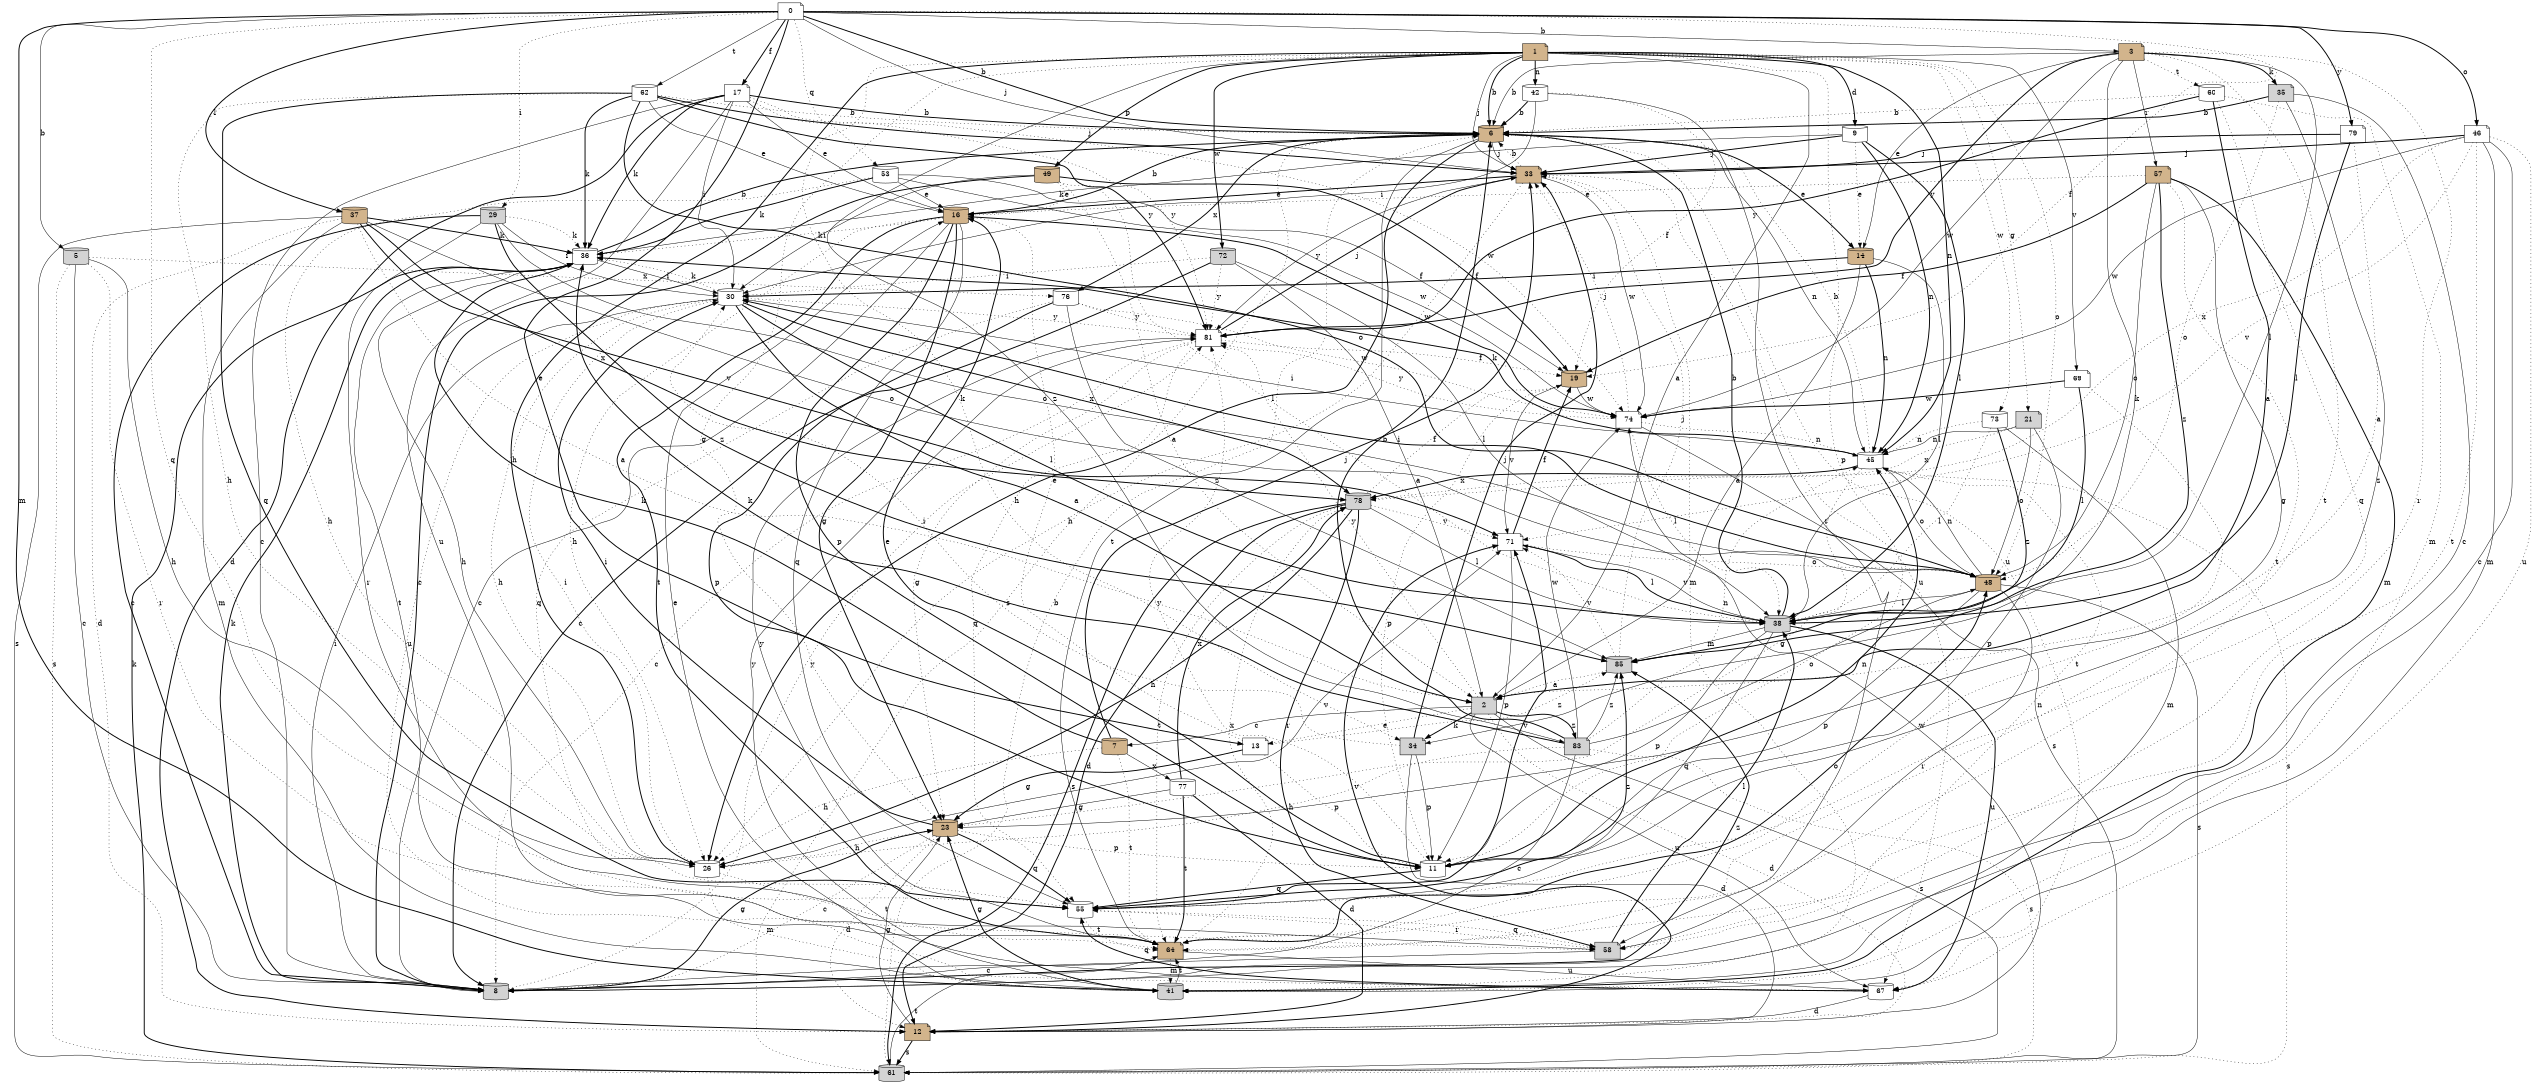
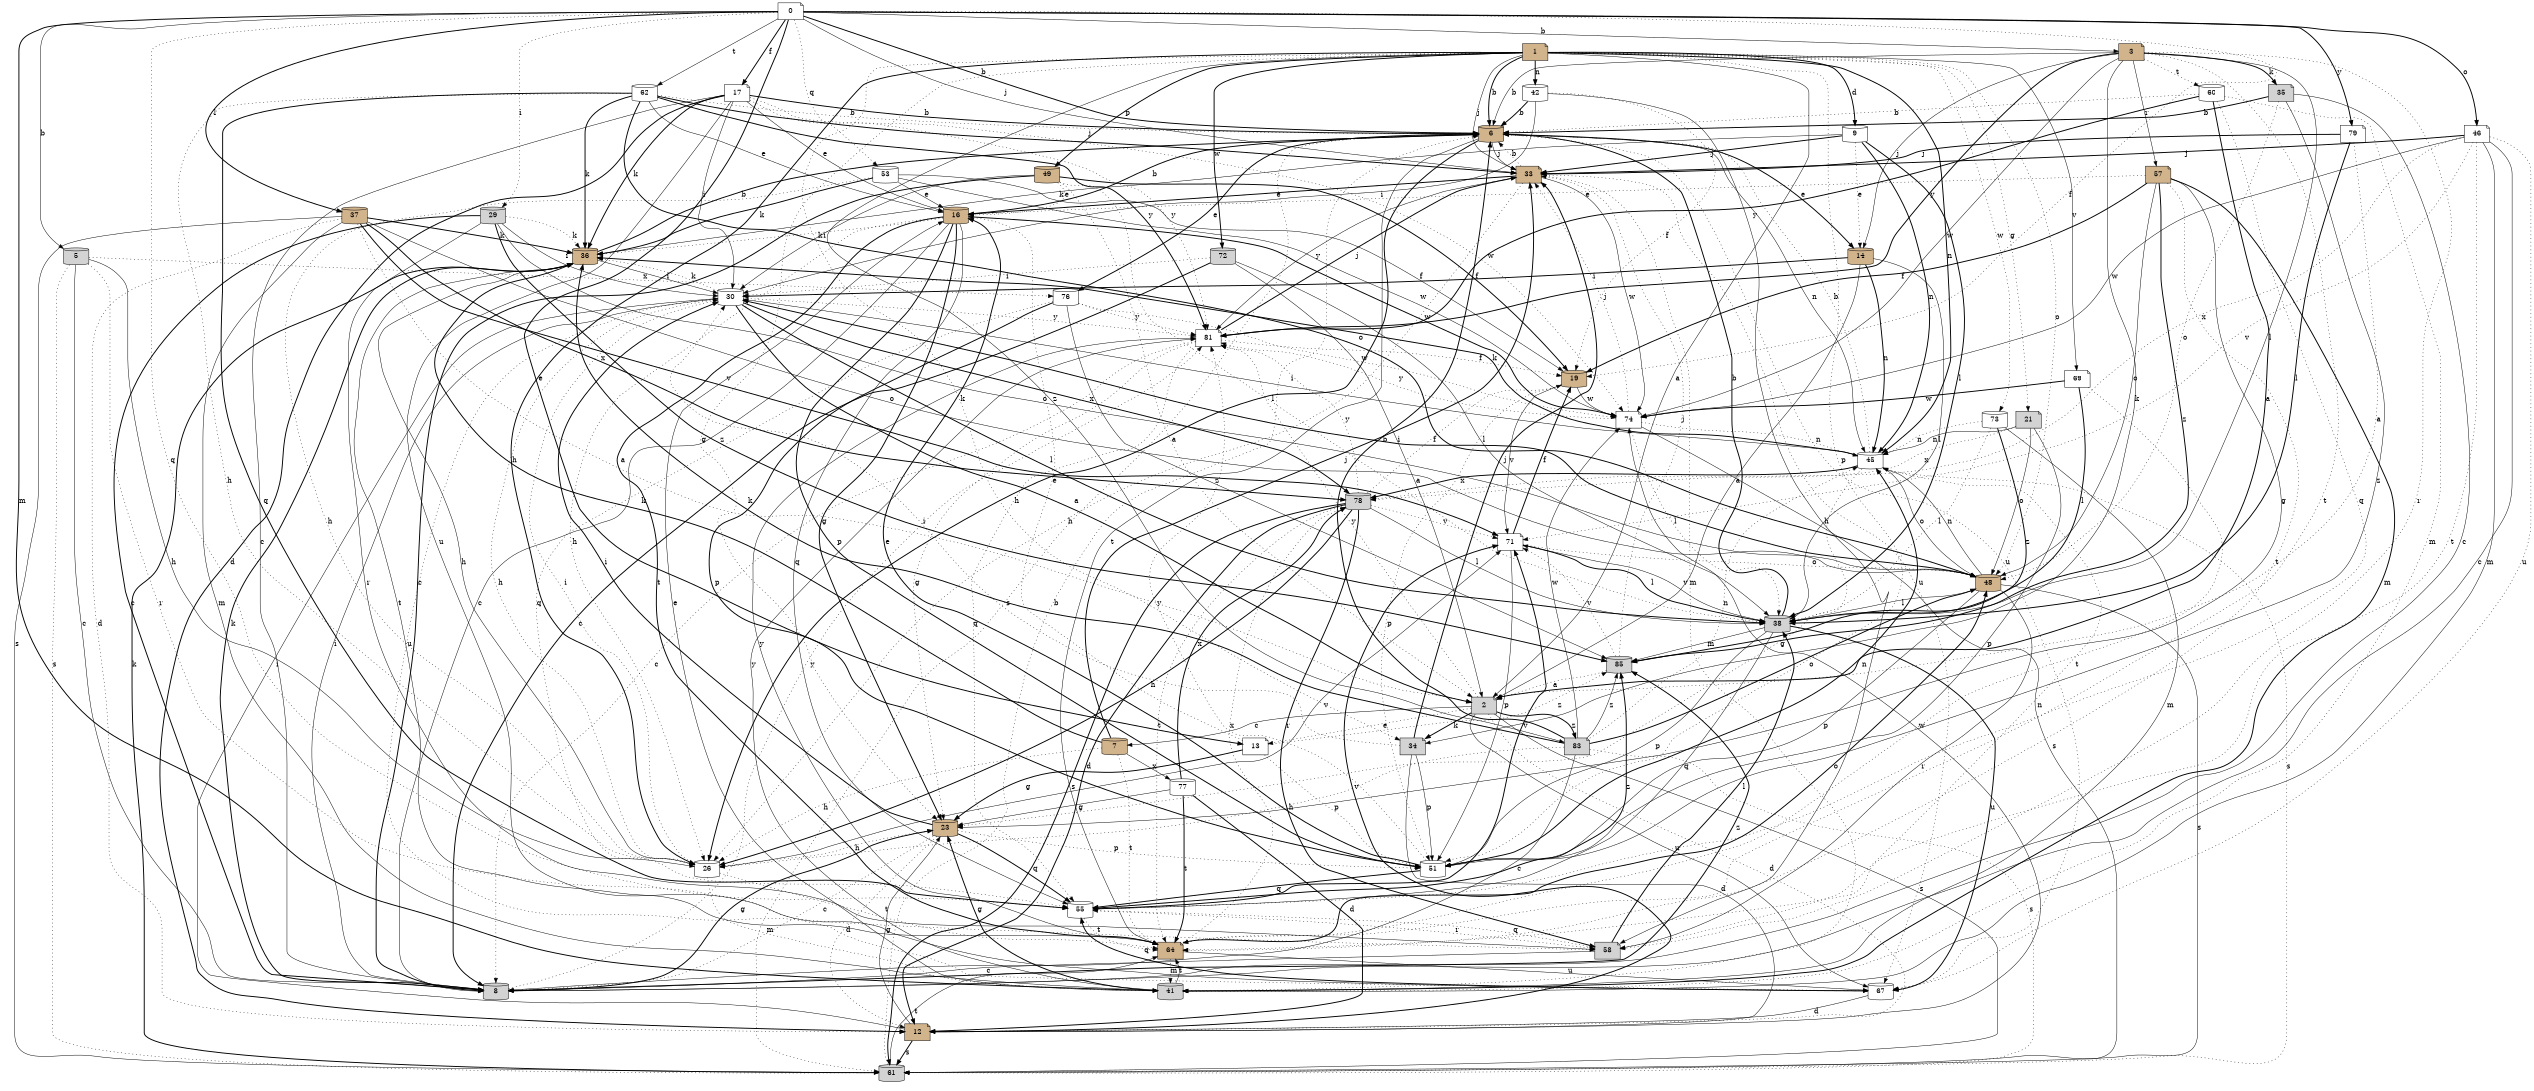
edge "3" -> "14": label "e" -> "j"
edge "6" -> "76": label "x" -> "e"
node "36": fillcolor white -> tan
edge "72" -> "81": now "78" -> "81"
edge "42" -> "58": label "r" -> "h"
edge "83" -> "48": style solid -> bold
edge "12" -> "30": added, label "i"
node "11": label "11" -> "51"
